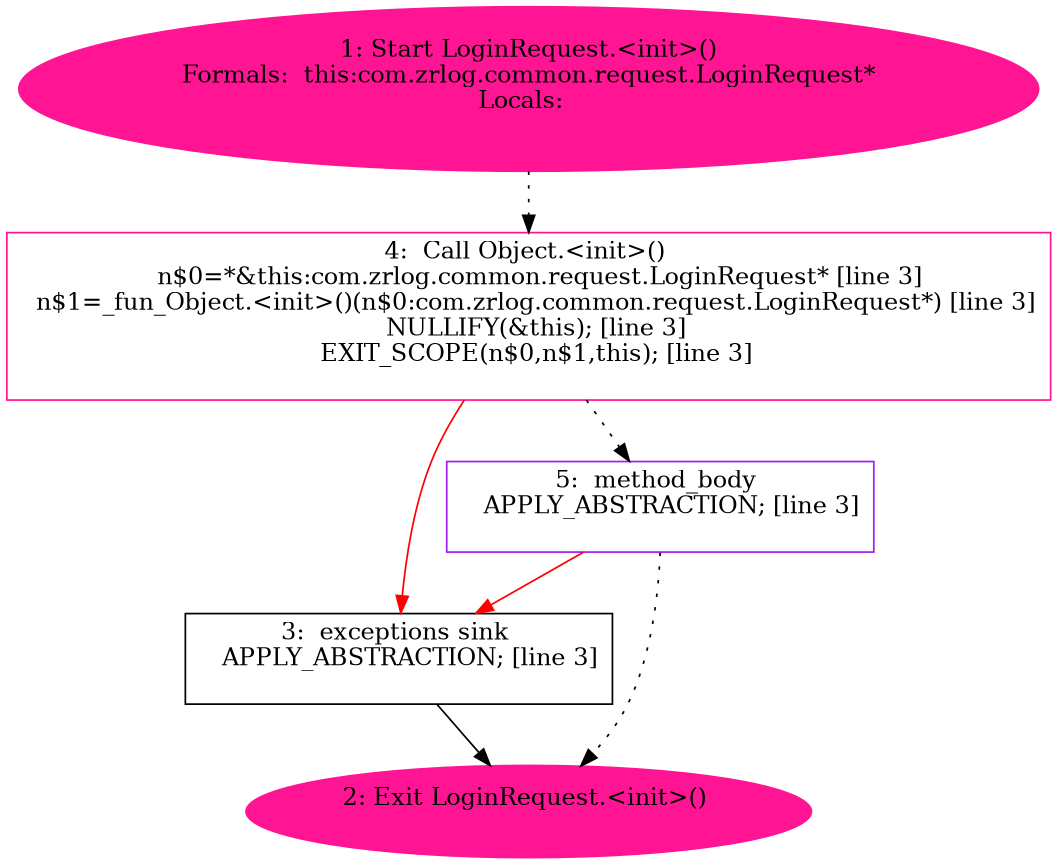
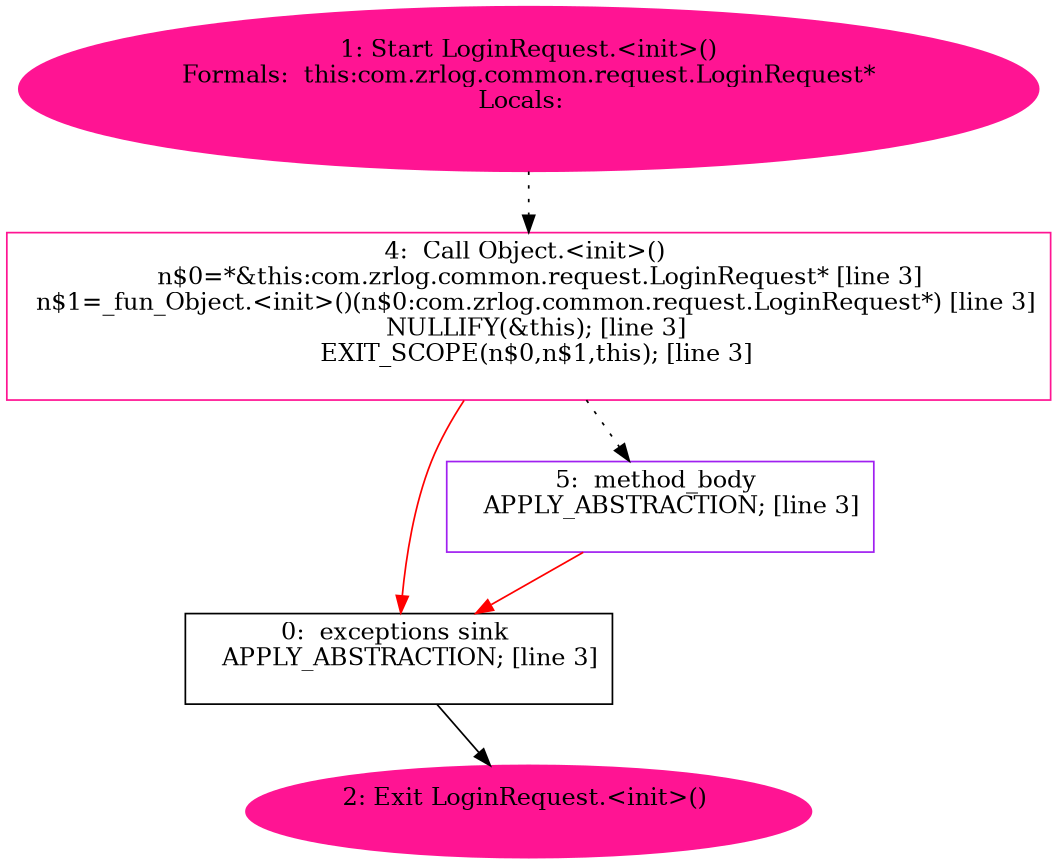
node "3:  exceptions sink APPLY_ABSTRACTION; [line 3]": label "3:  exceptions sink APPLY_ABSTRACTION; [line 3]" -> "0:  exceptions sink APPLY_ABSTRACTION; [line 3]"
edge "5:  method_body APPLY_ABSTRACTION; [line 3]" -> "2: Exit LoginRequest.<init>()": removed
